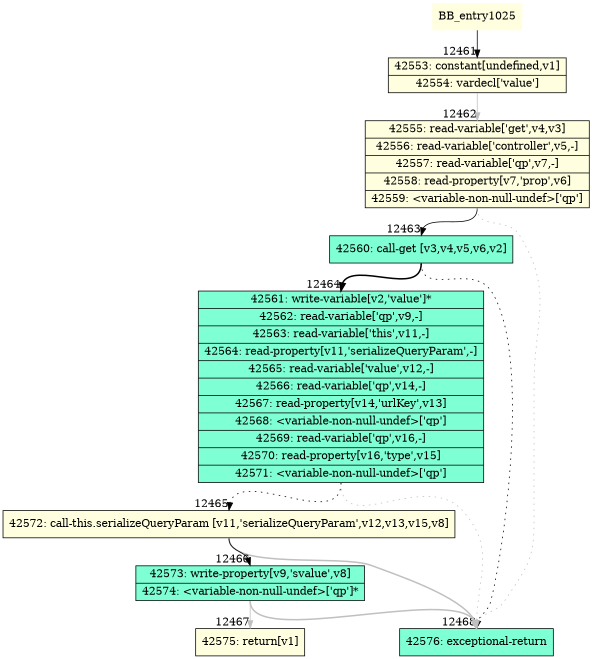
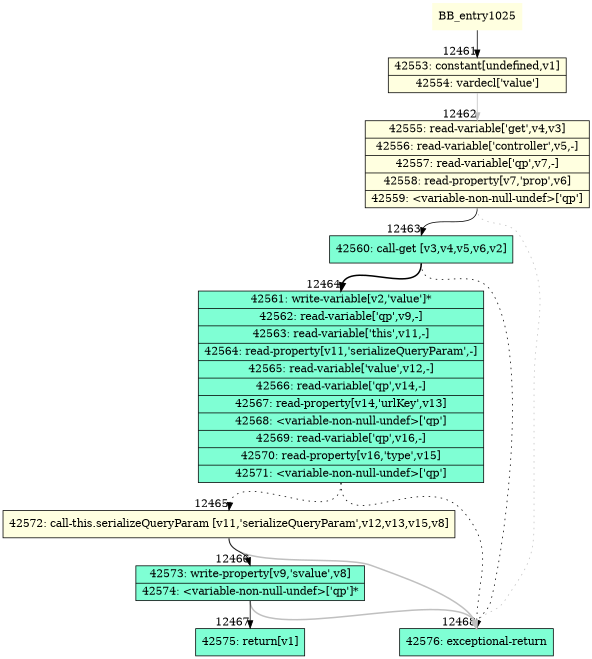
edge "42561: write-variable[v2,'value']*" -> "42576: exceptional-return": color gray -> black
edge "42573: write-property[v9,'svalue',v8]" -> "42575: return[v1]": color gray -> black
node "42575: return[v1]": fillcolor lightyellow -> aquamarine
